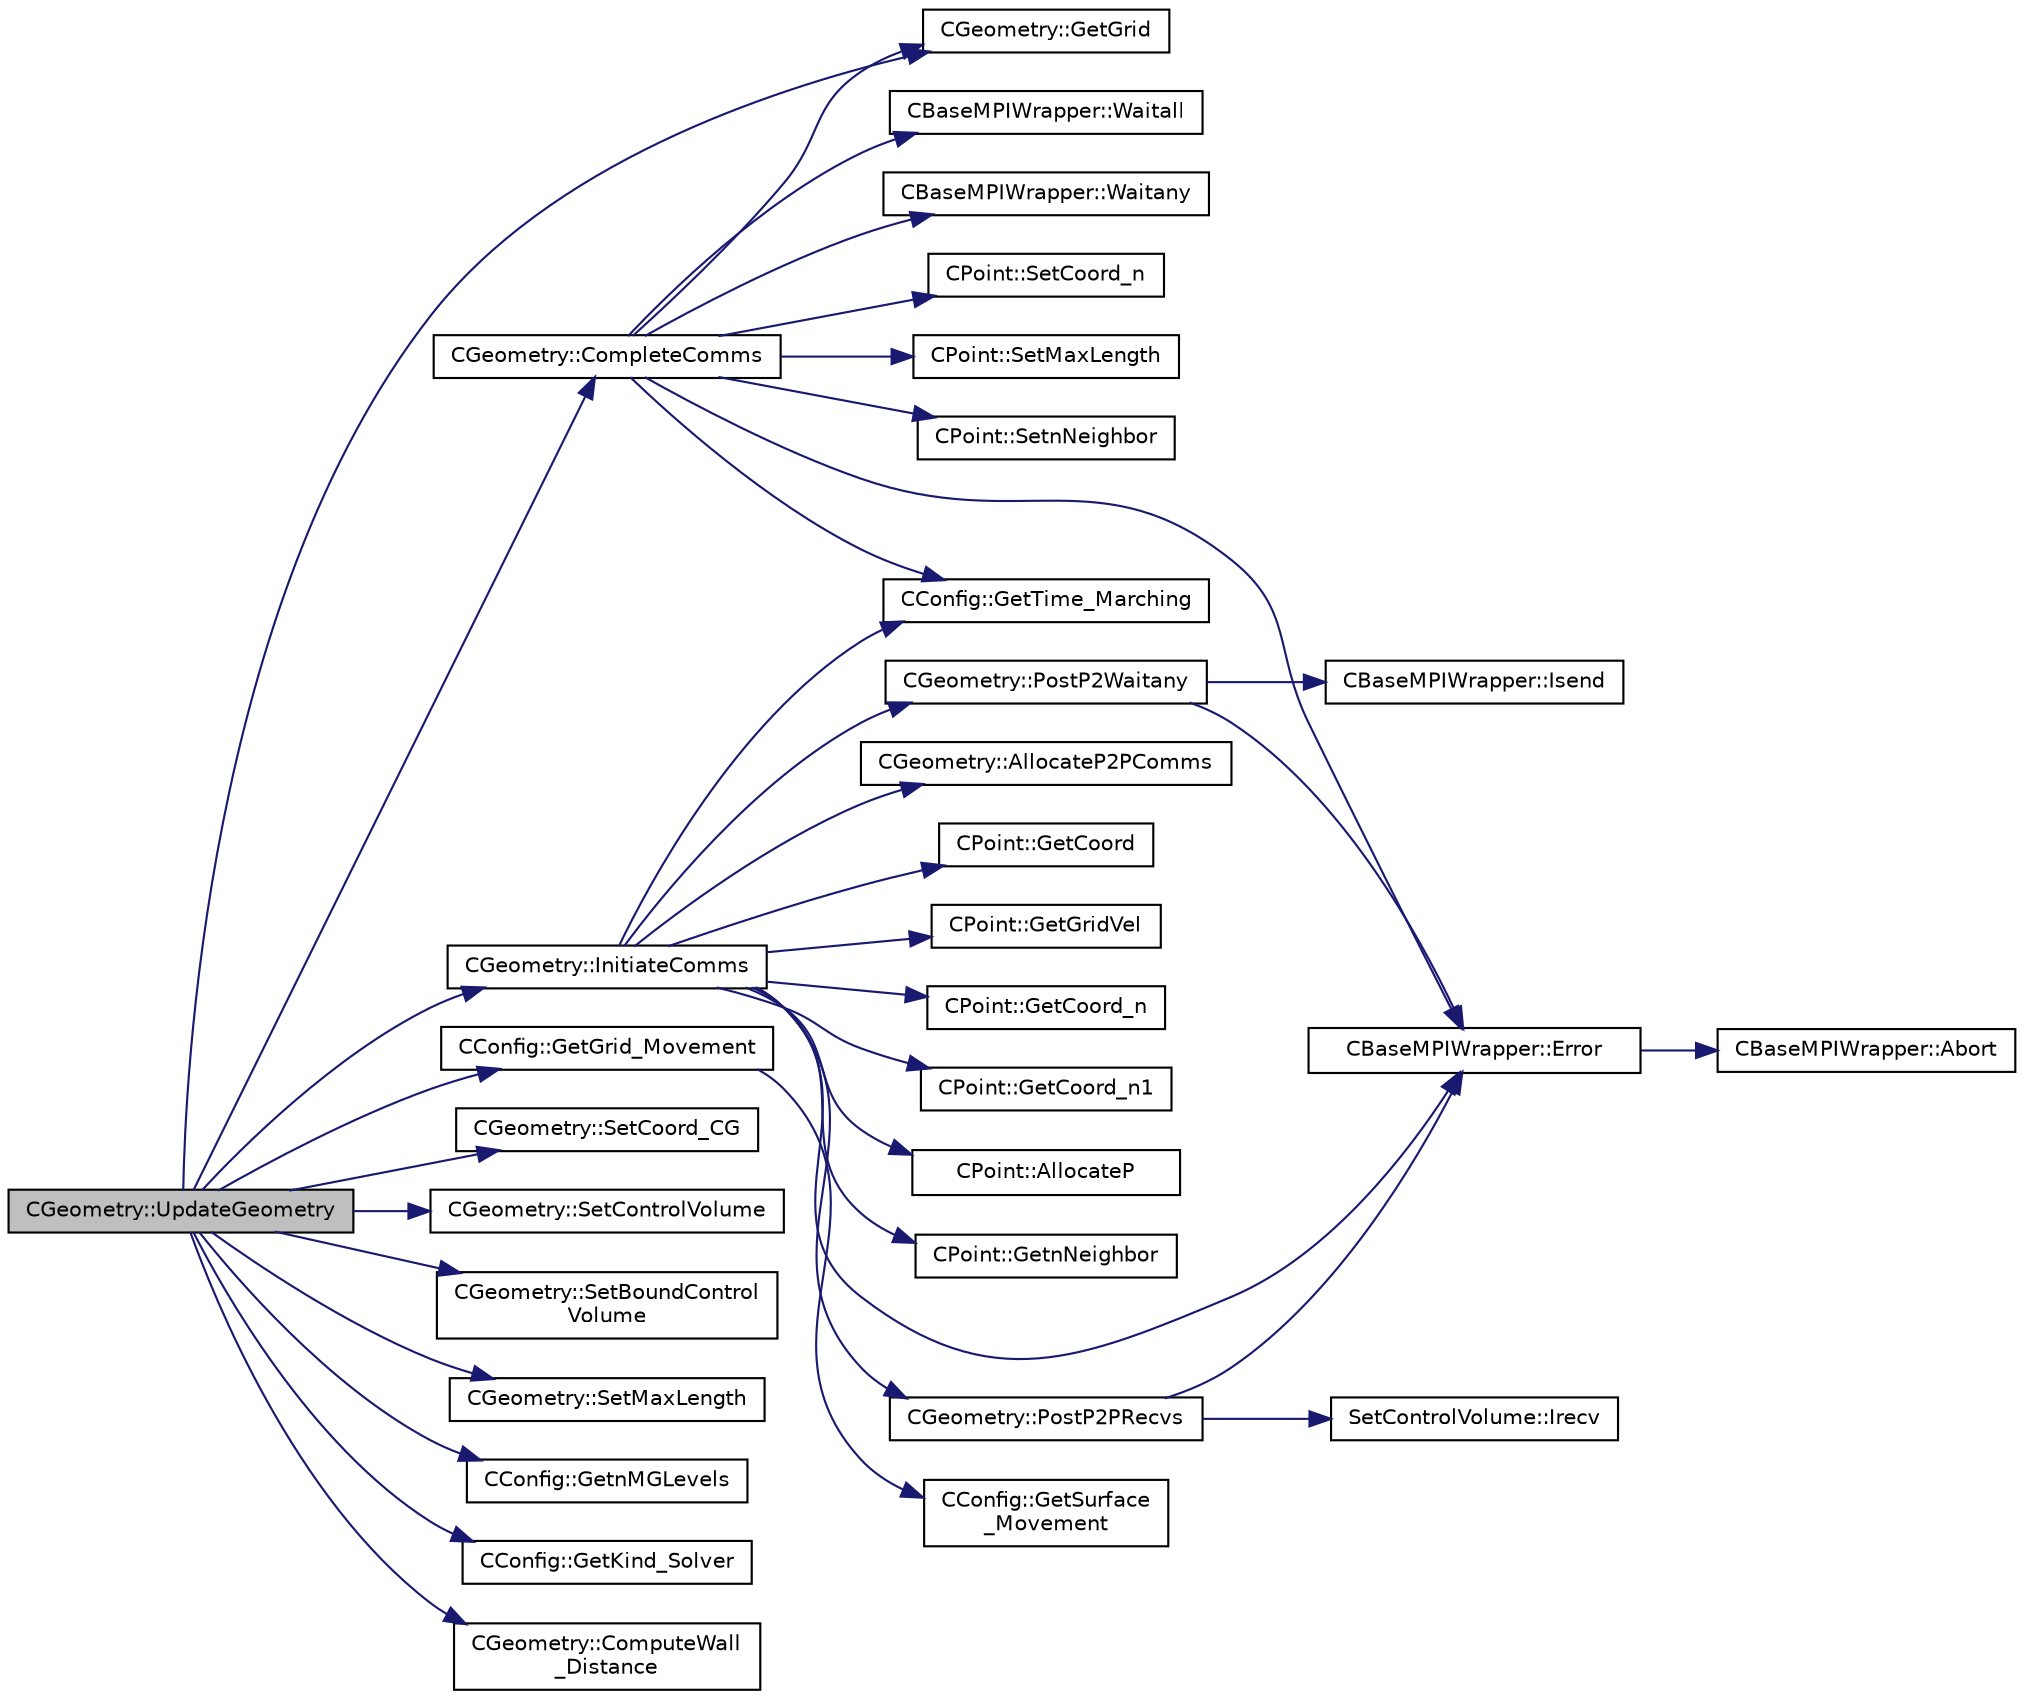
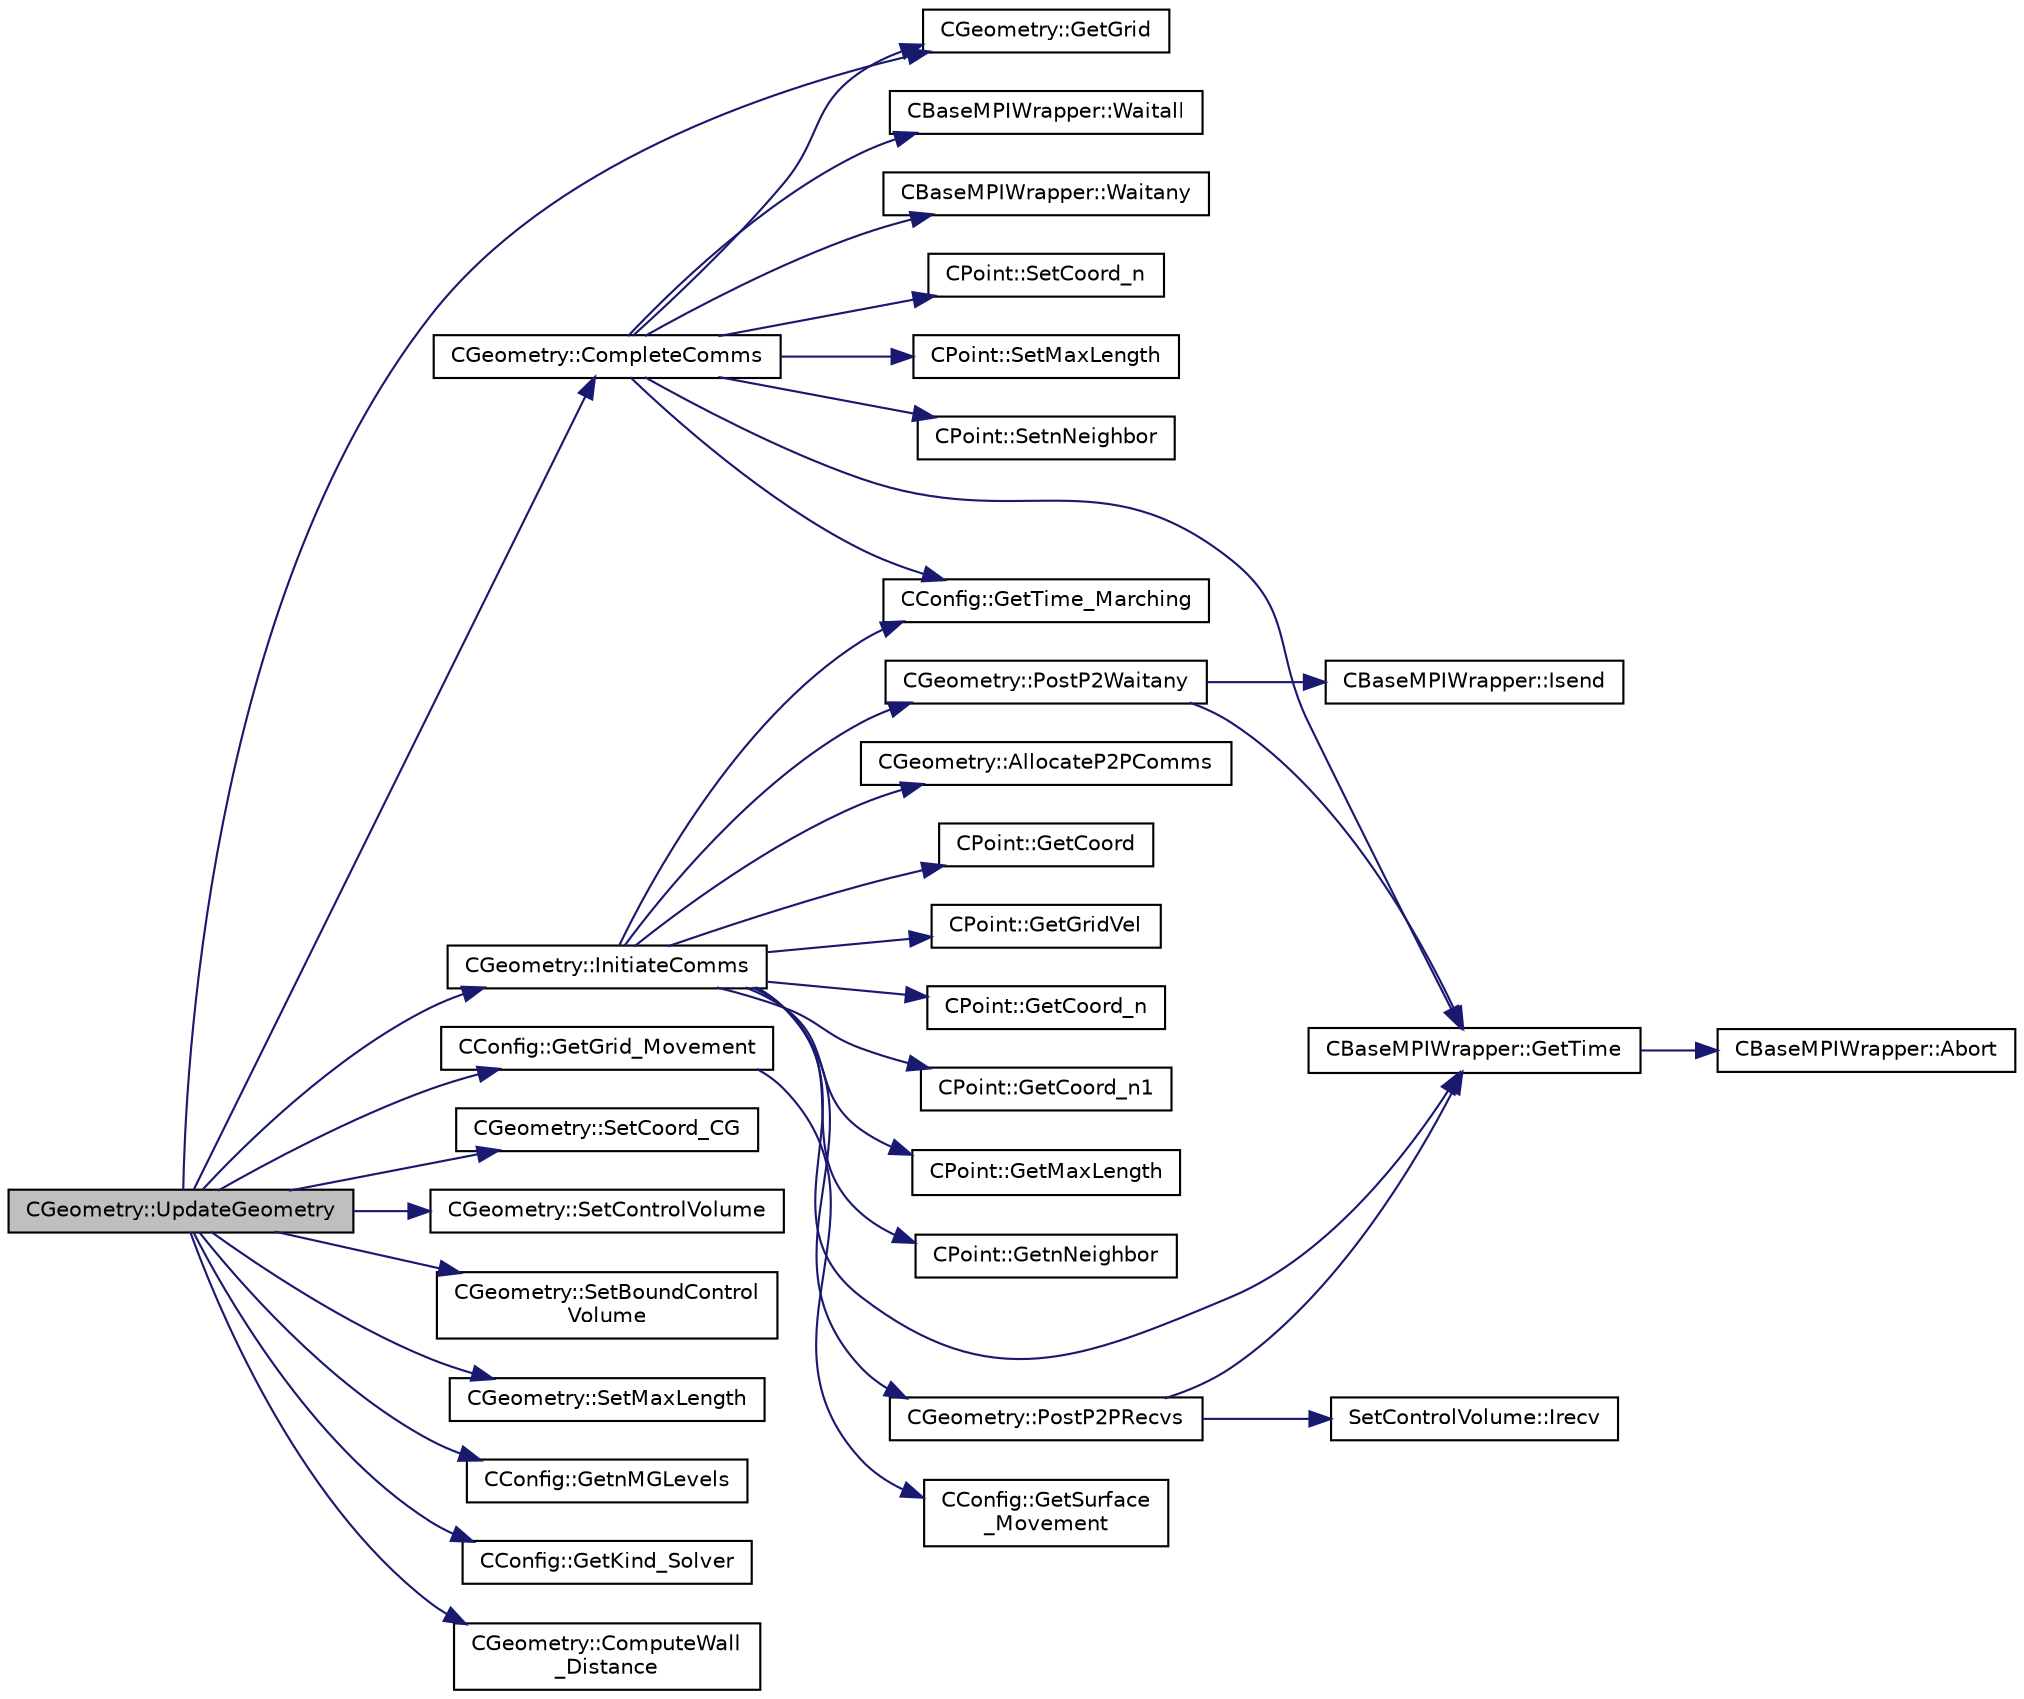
node "CBaseMPIWrapper::Error": label "CBaseMPIWrapper::Error" -> "CBaseMPIWrapper::GetTime"
node "CPoint::AllocateP": label "CPoint::AllocateP" -> "CPoint::GetMaxLength"
